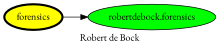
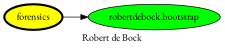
node "robertdebock.forensics": label "robertdebock.forensics" -> "robertdebock.bootstrap"
